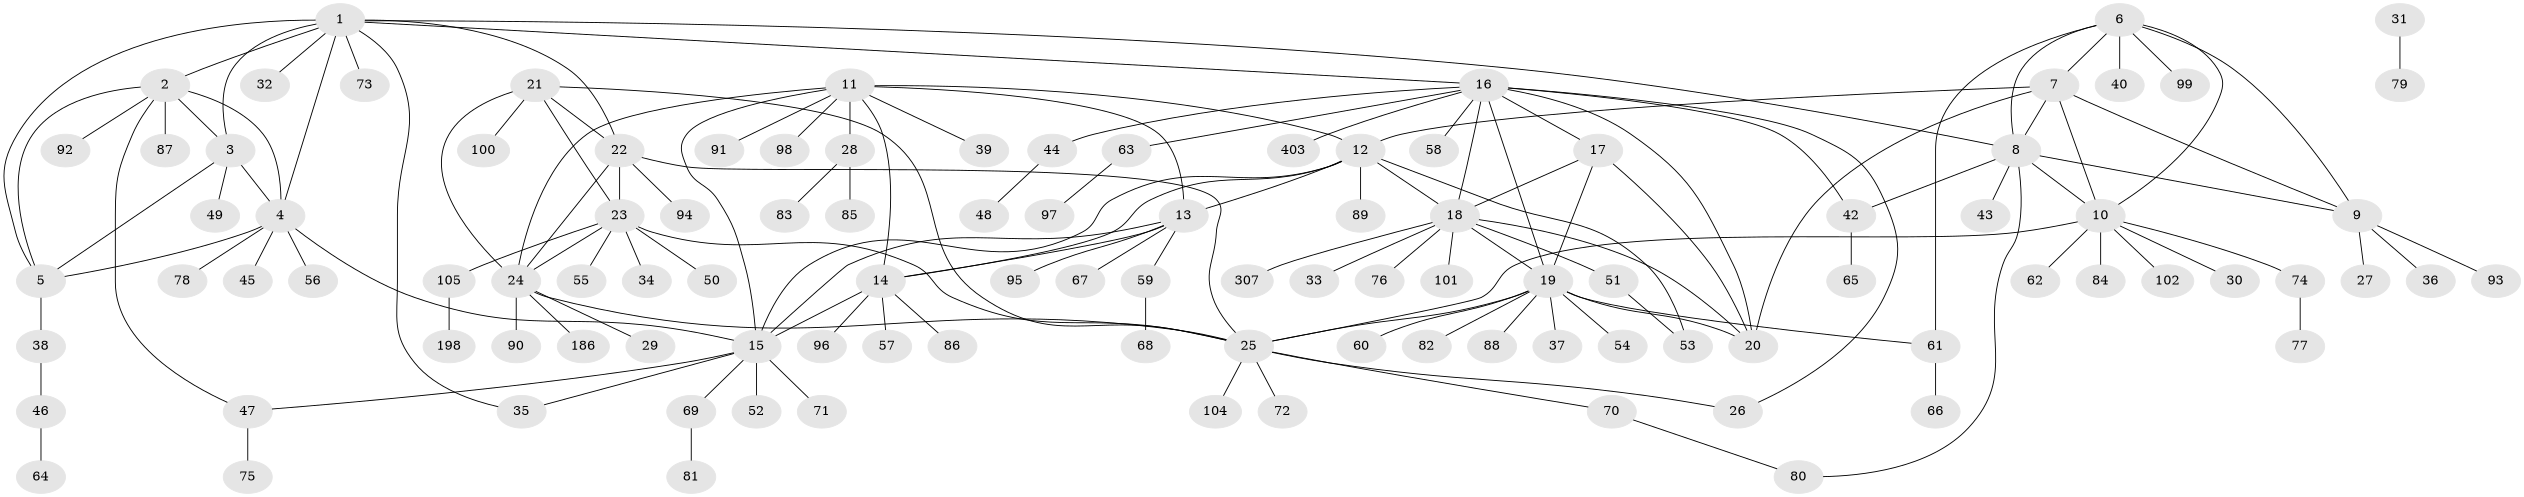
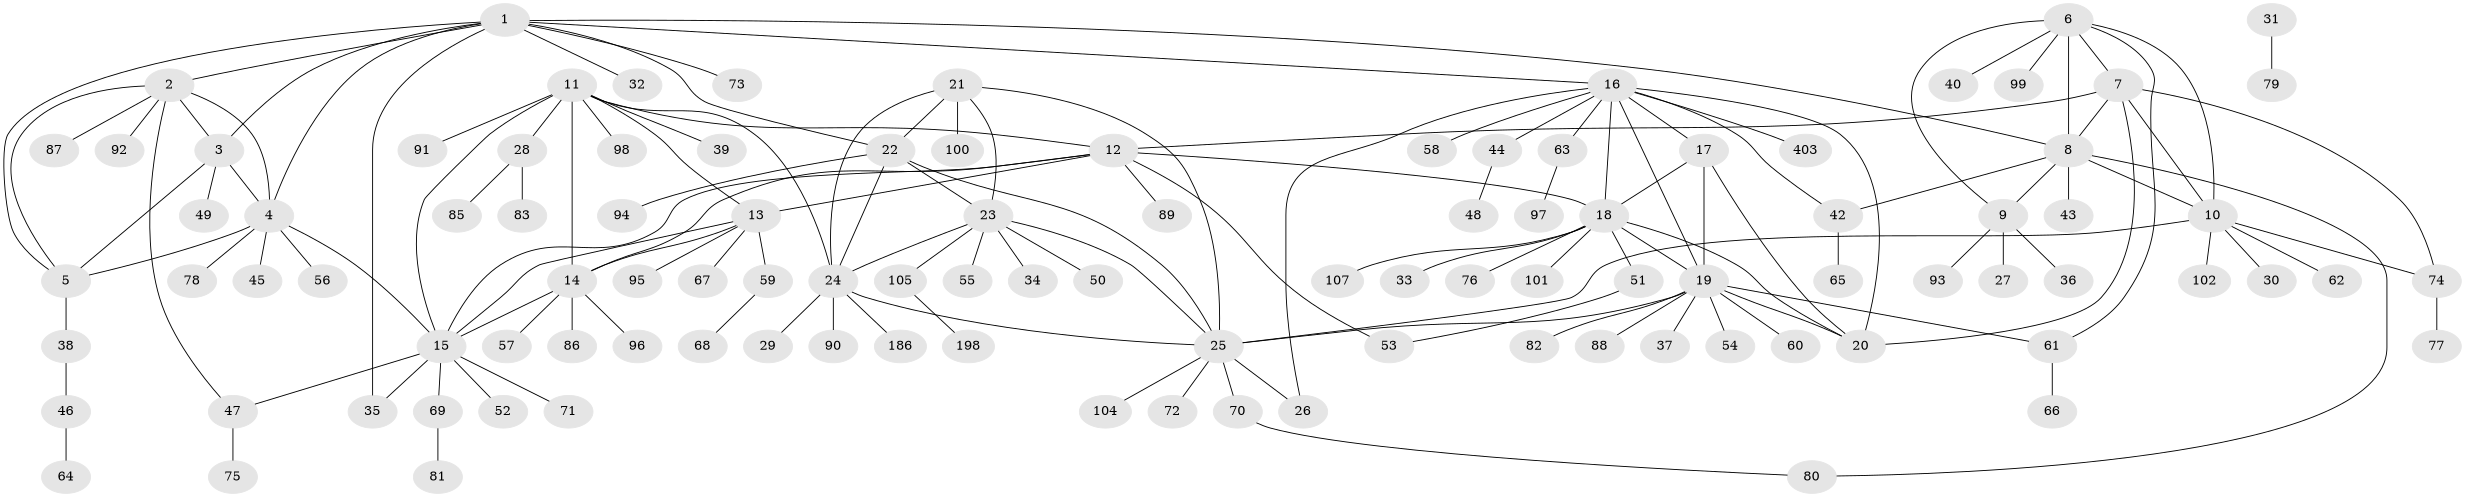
edge "7" -- "9": now "7" -- "74"
node "307": label "307" -> "107"
node "84": removed
